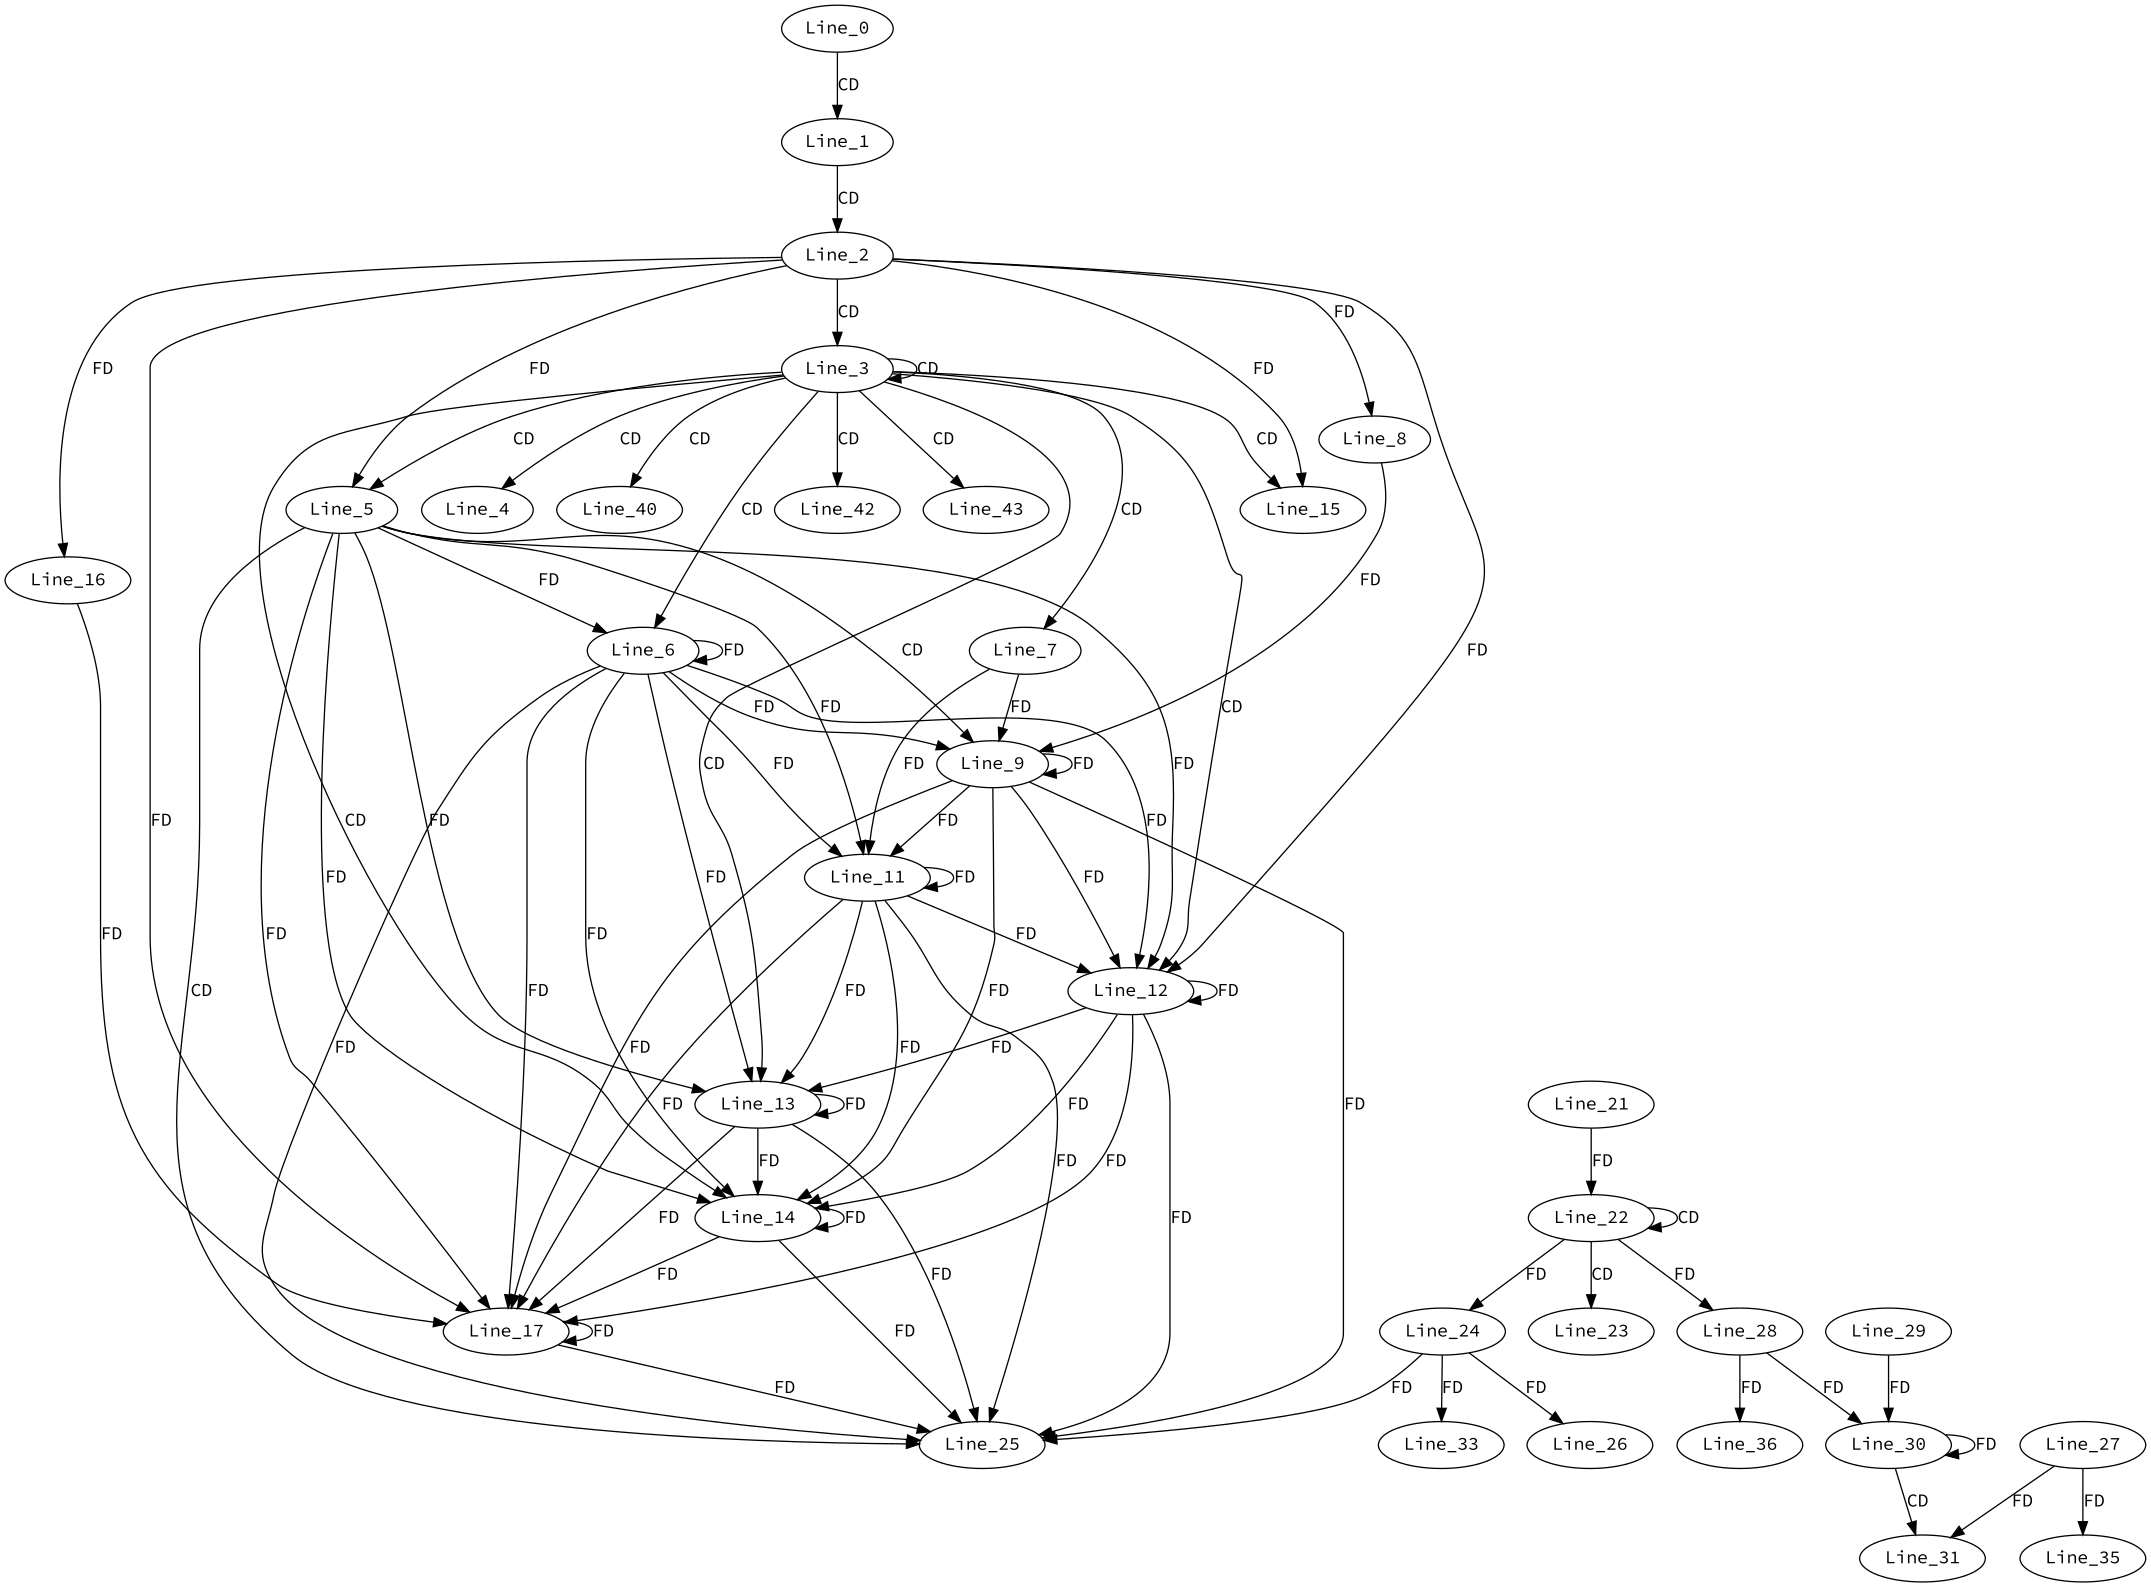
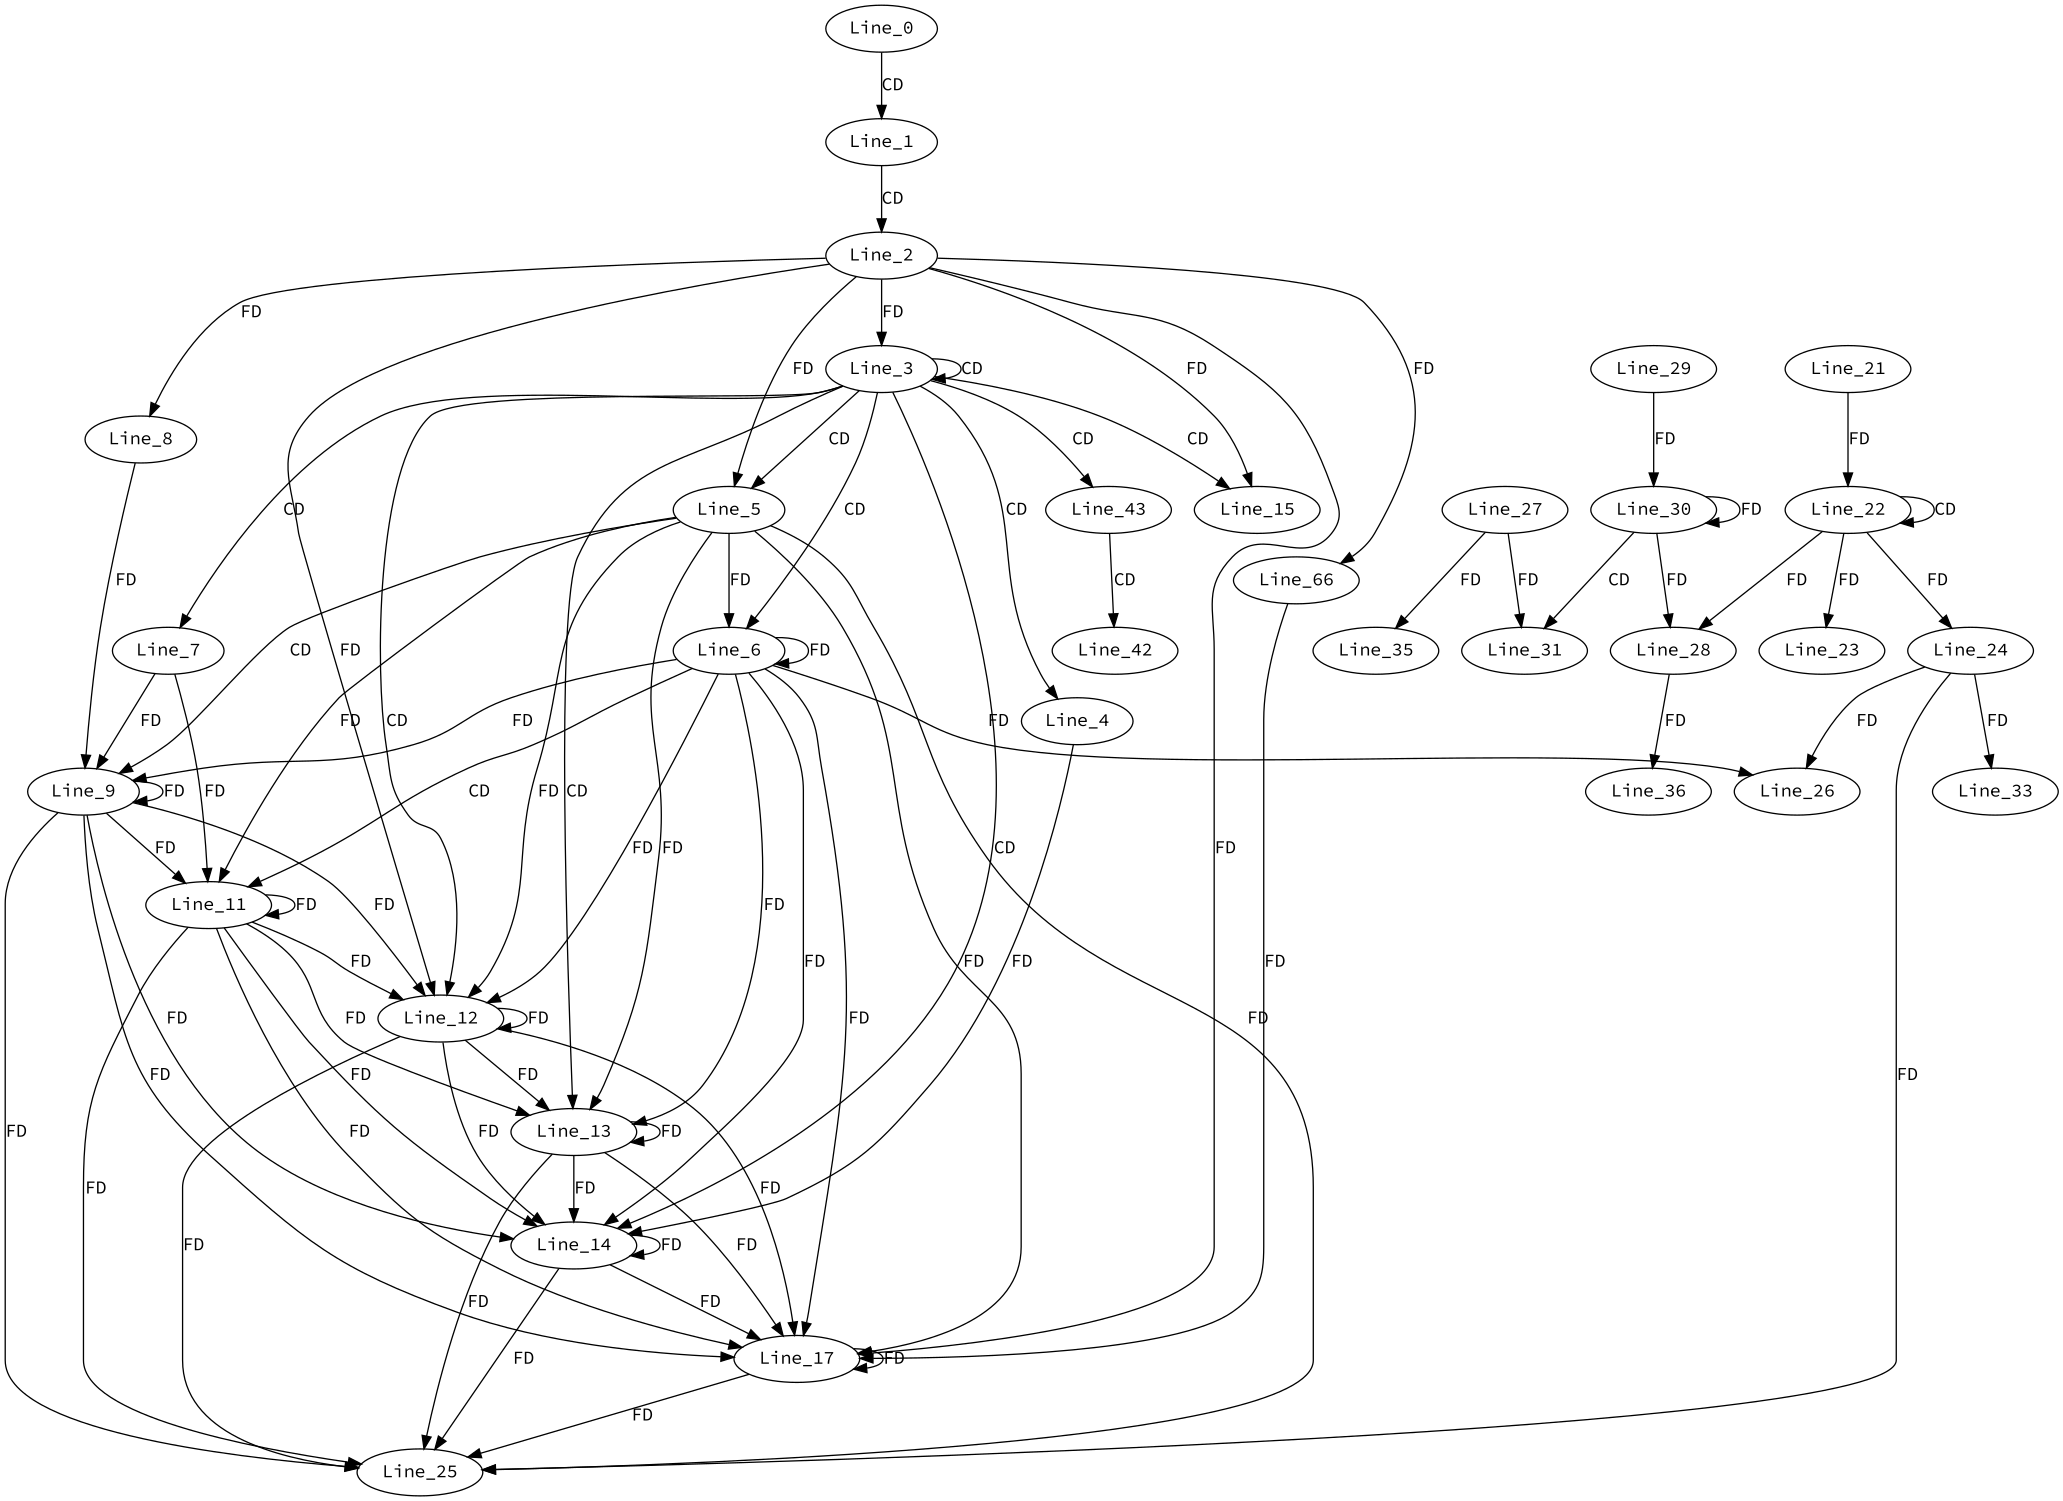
edge "Line_2" -> "Line_3": label "CD" -> "FD"
edge "Line_3" -> "Line_42": now "Line_43" -> "Line_42"
node "Line_40": removed
node "Line_16": label "Line_16" -> "Line_66"
edge "Line_6" -> "Line_11": label "FD" -> "CD"
edge "Line_5" -> "Line_14": now "Line_4" -> "Line_14"
edge "Line_5" -> "Line_25": label "CD" -> "FD"
edge "Line_6" -> "Line_25": now "Line_6" -> "Line_26"
edge "Line_22" -> "Line_23": label "CD" -> "FD"
edge "Line_28" -> "Line_30": reversed
